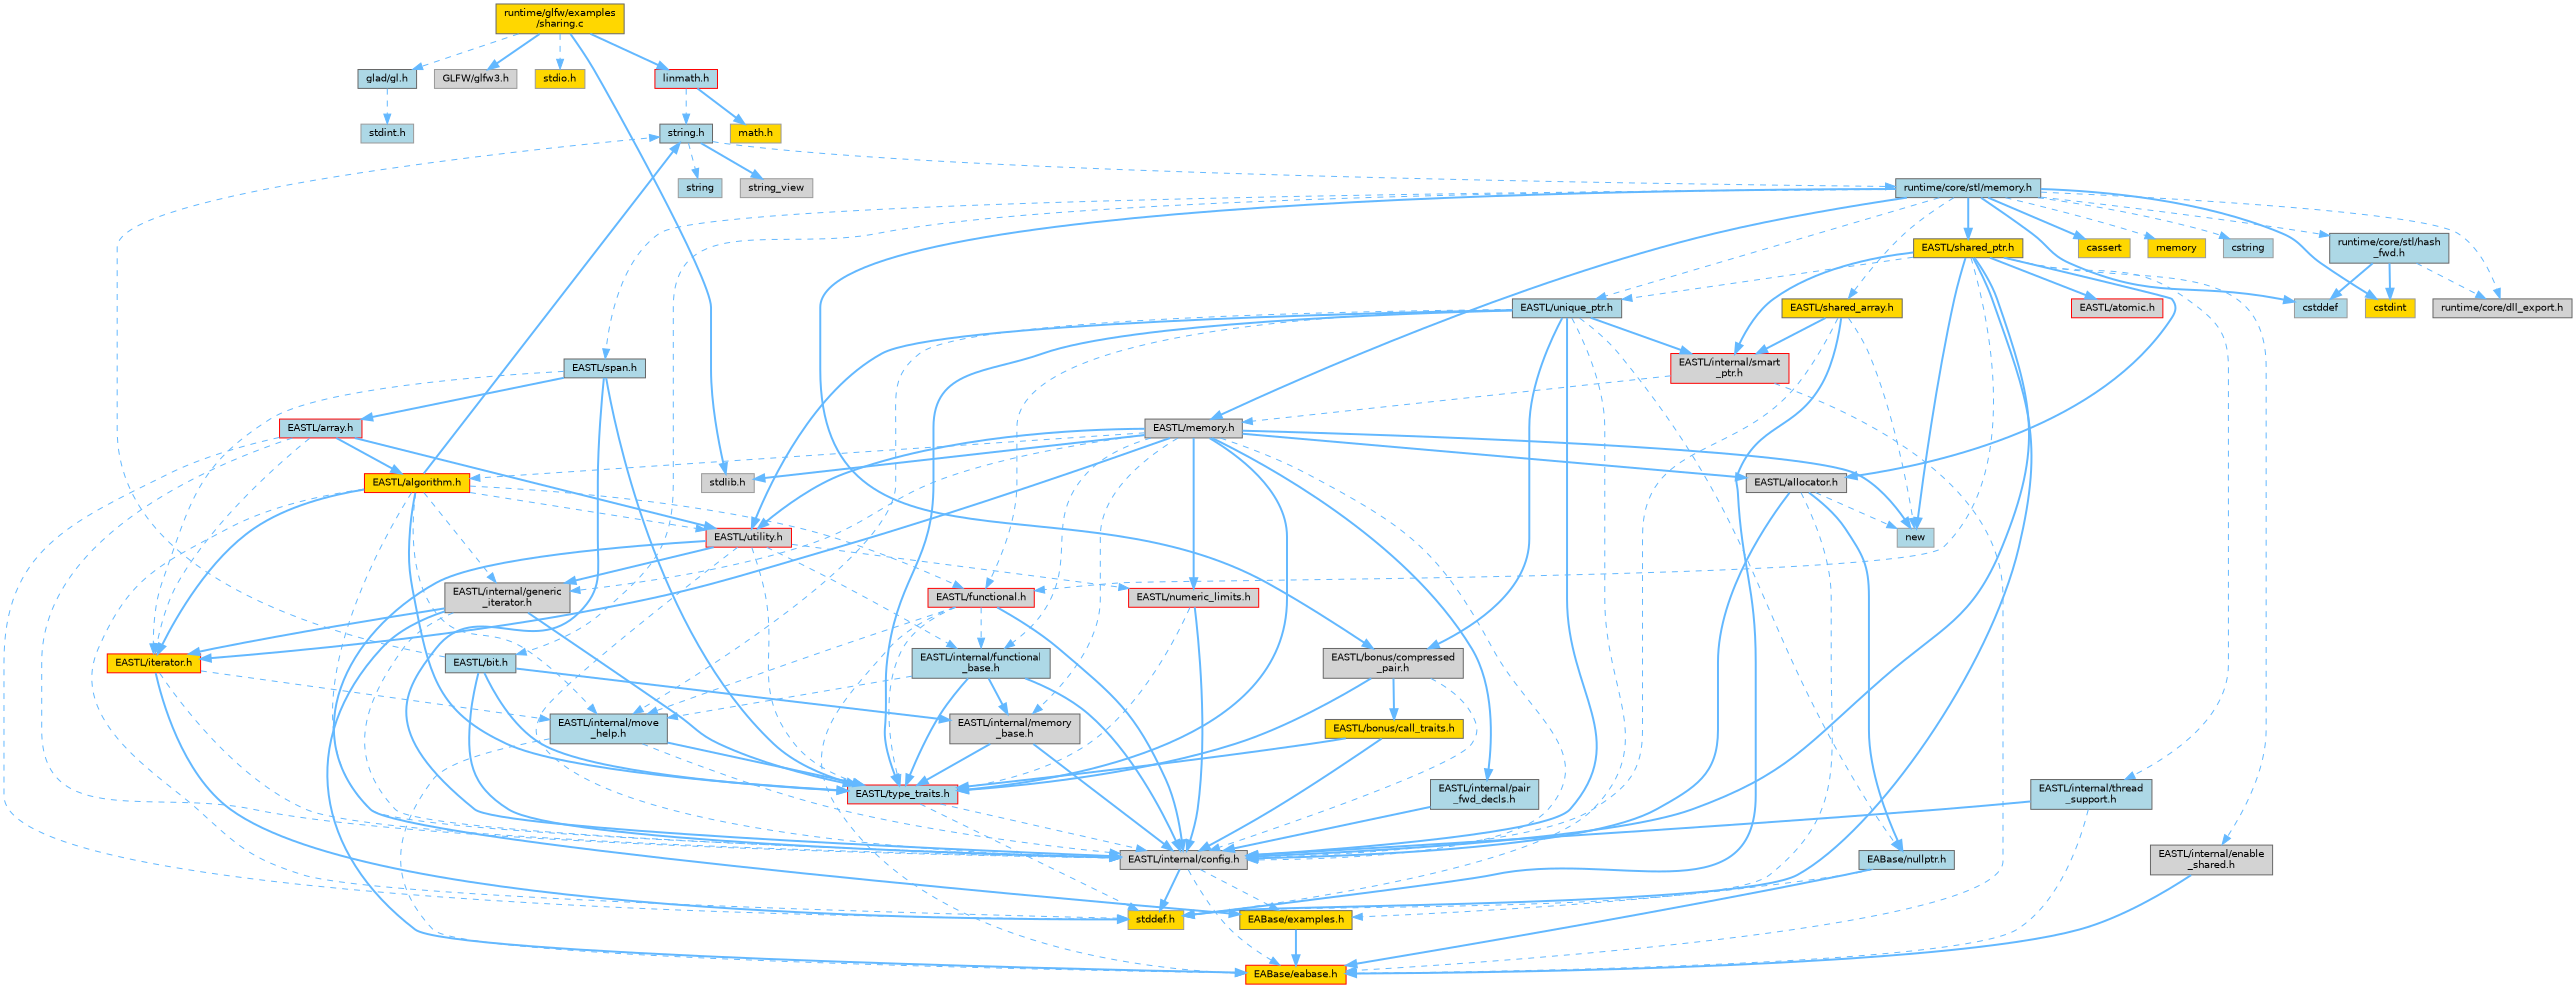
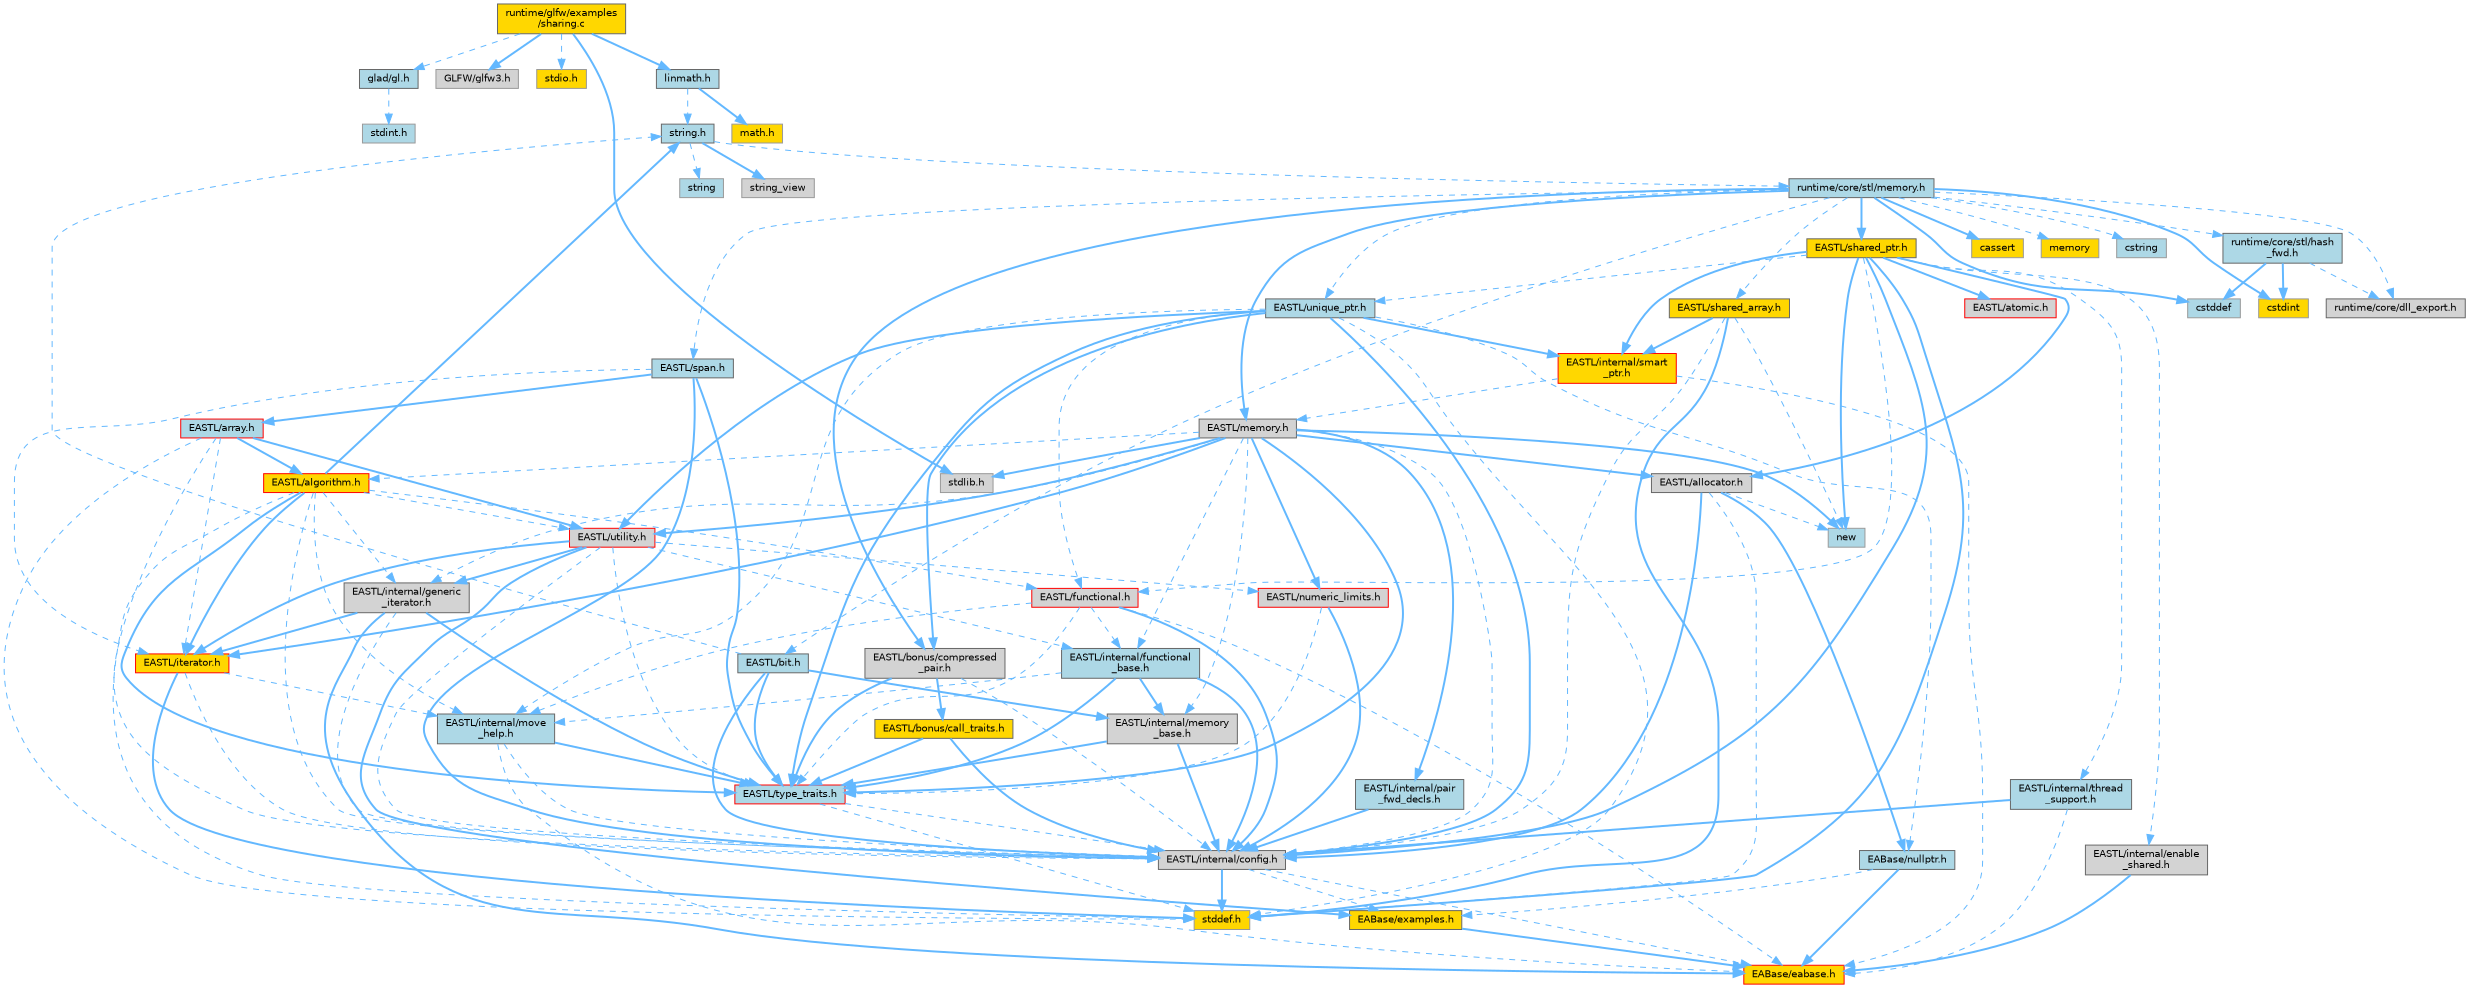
node "linmath.h": color red -> grey40
node "EASTL/internal/smart _ptr.h": fillcolor lightgrey -> gold
edge "EASTL/utility.h" -> "EASTL/iterator.h": added
